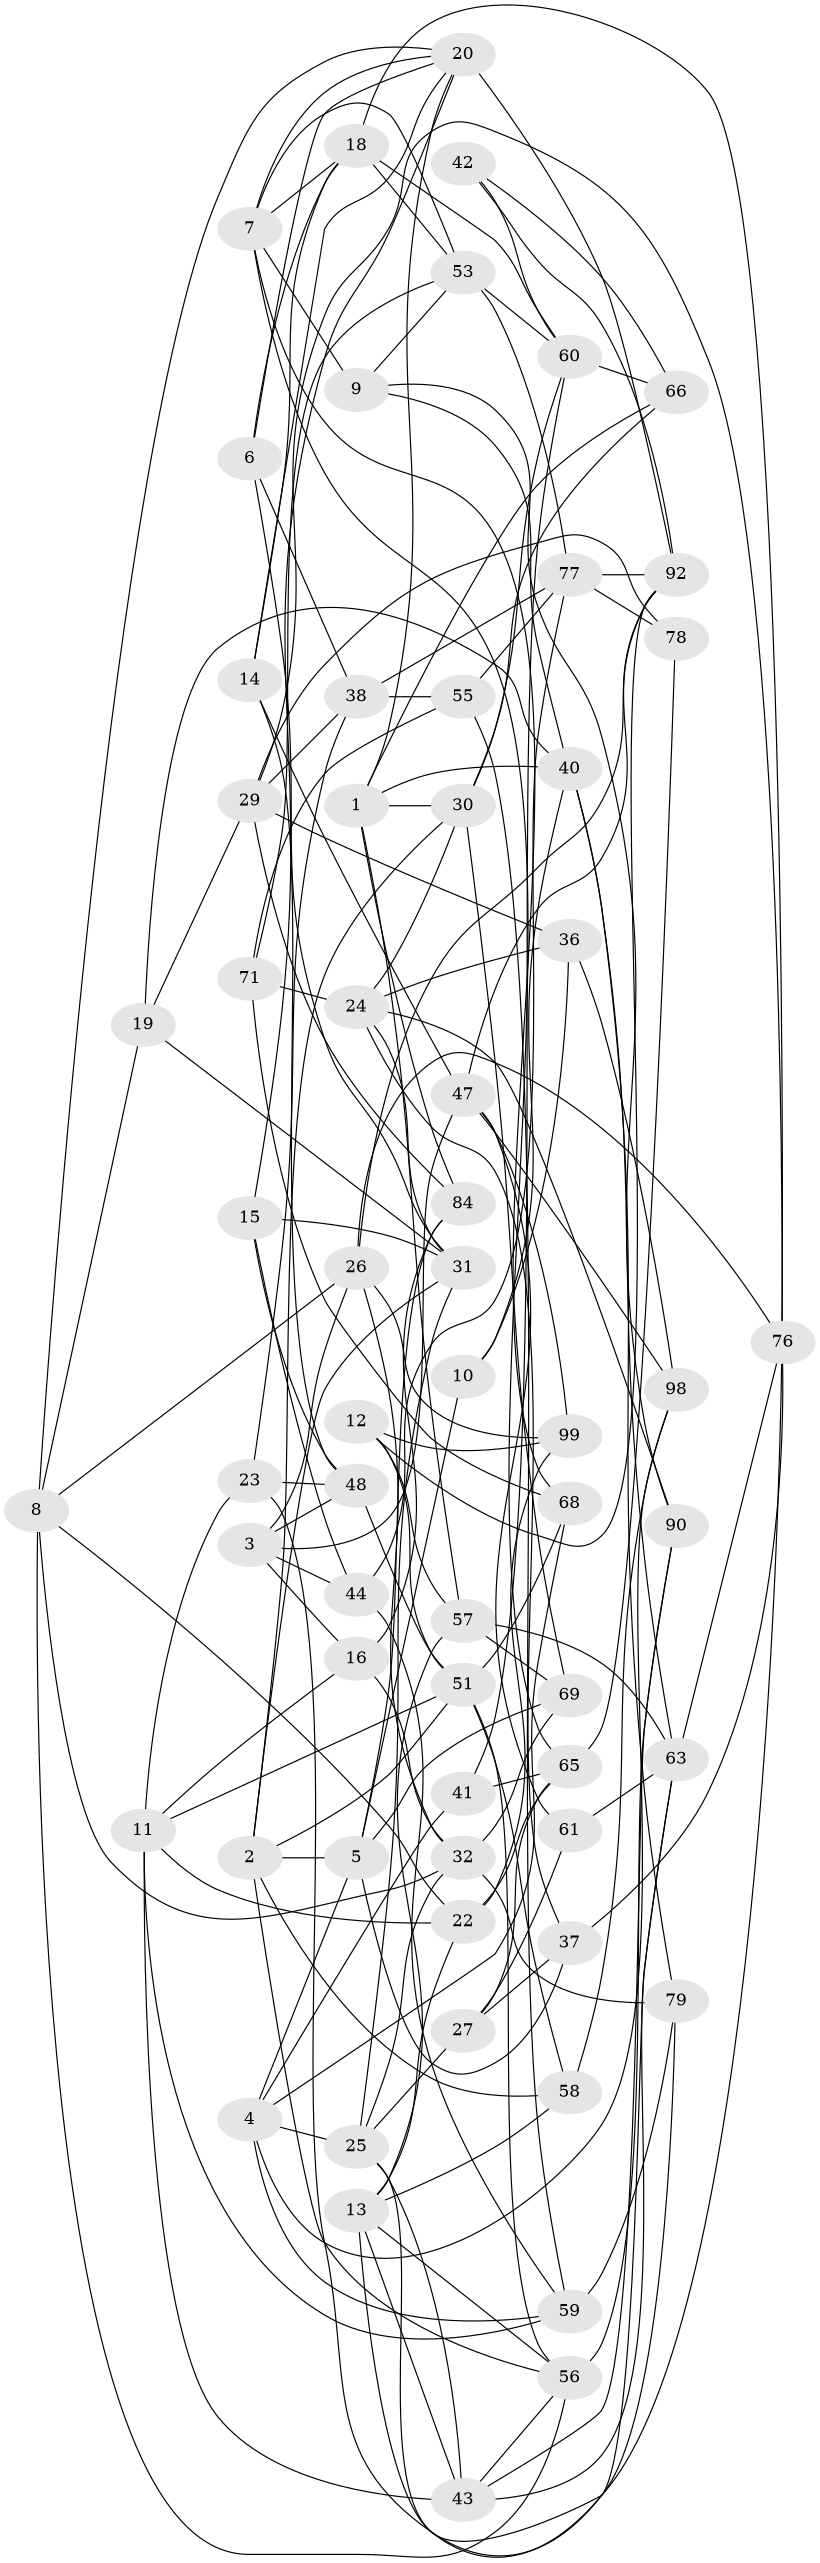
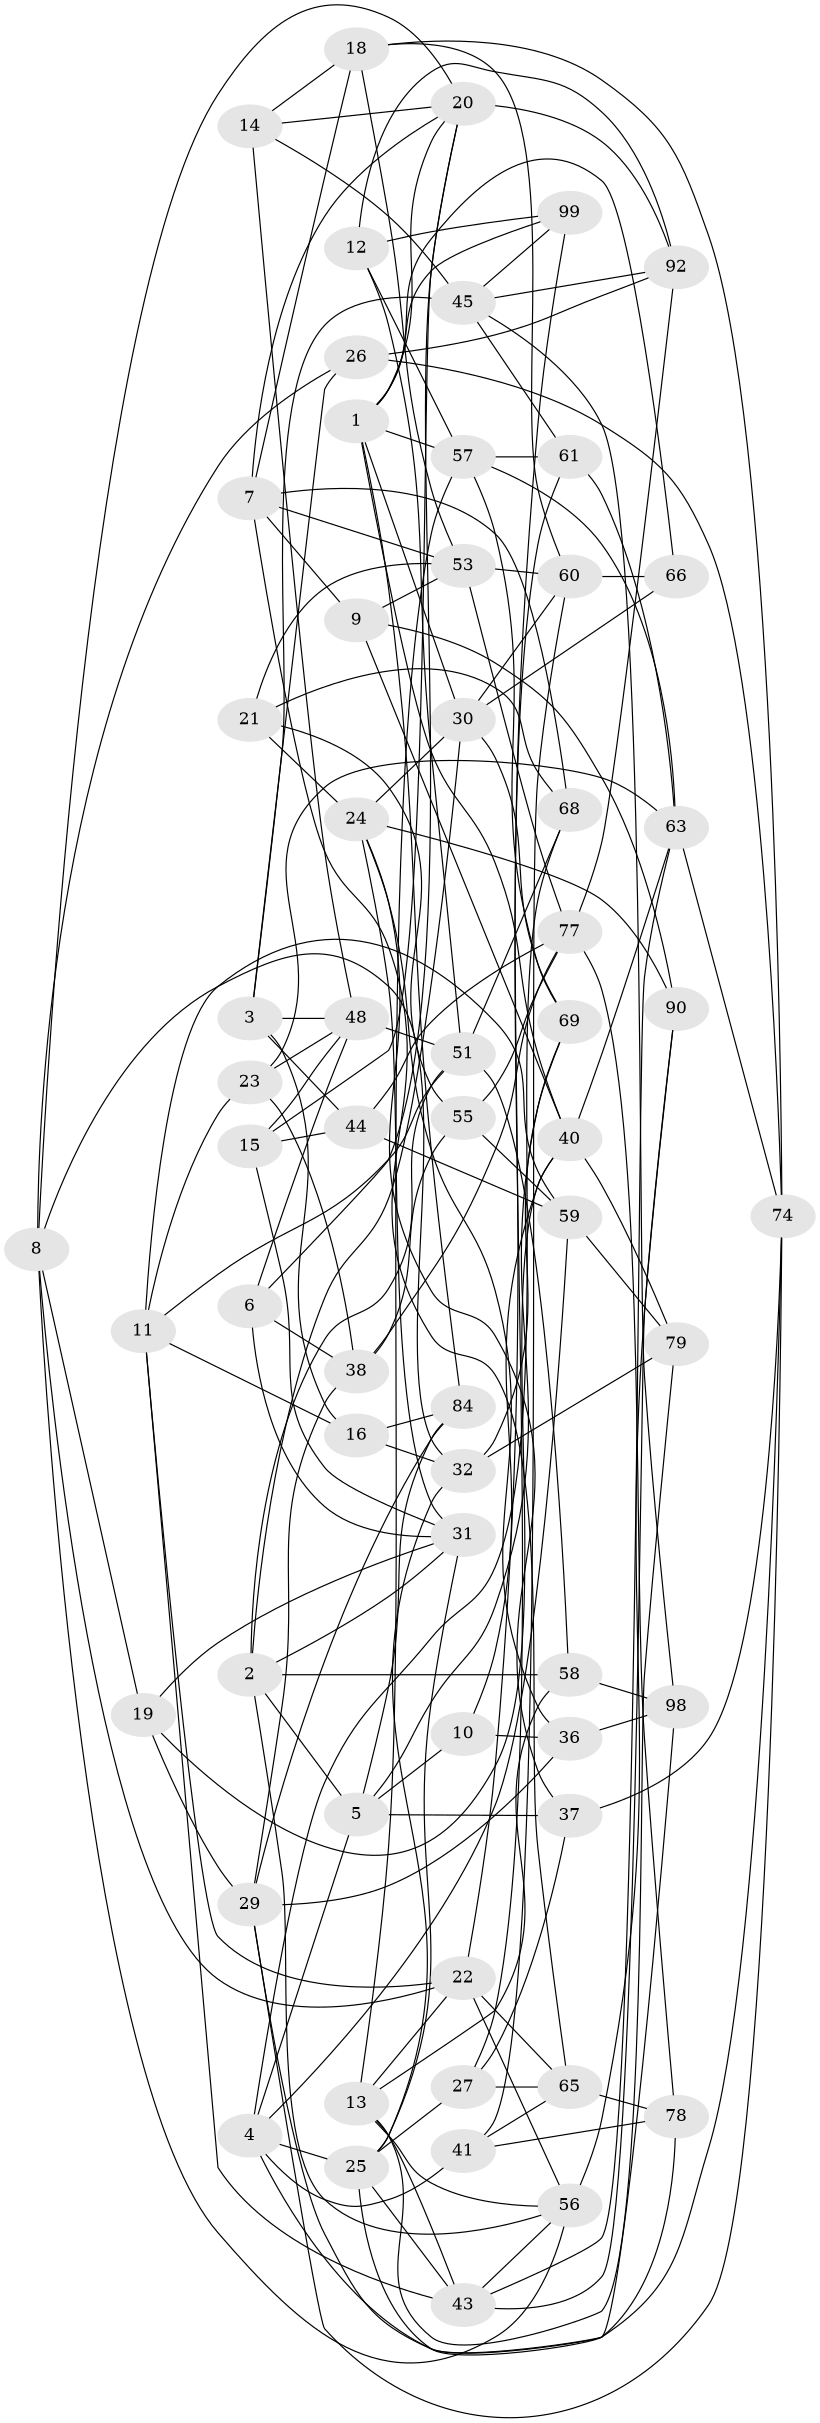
node "42": removed
edge "18" -- "6": now "48" -- "6"
edge "57" -- "61": added
node "71": label "71" -> "21"
node "47": label "47" -> "45"
node "76": label "76" -> "74"
edge "26" -- "99": now "1" -- "99"
edge "26" -- "32": removed
edge "51" -- "56": now "22" -- "56"
edge "78" -- "41": added
